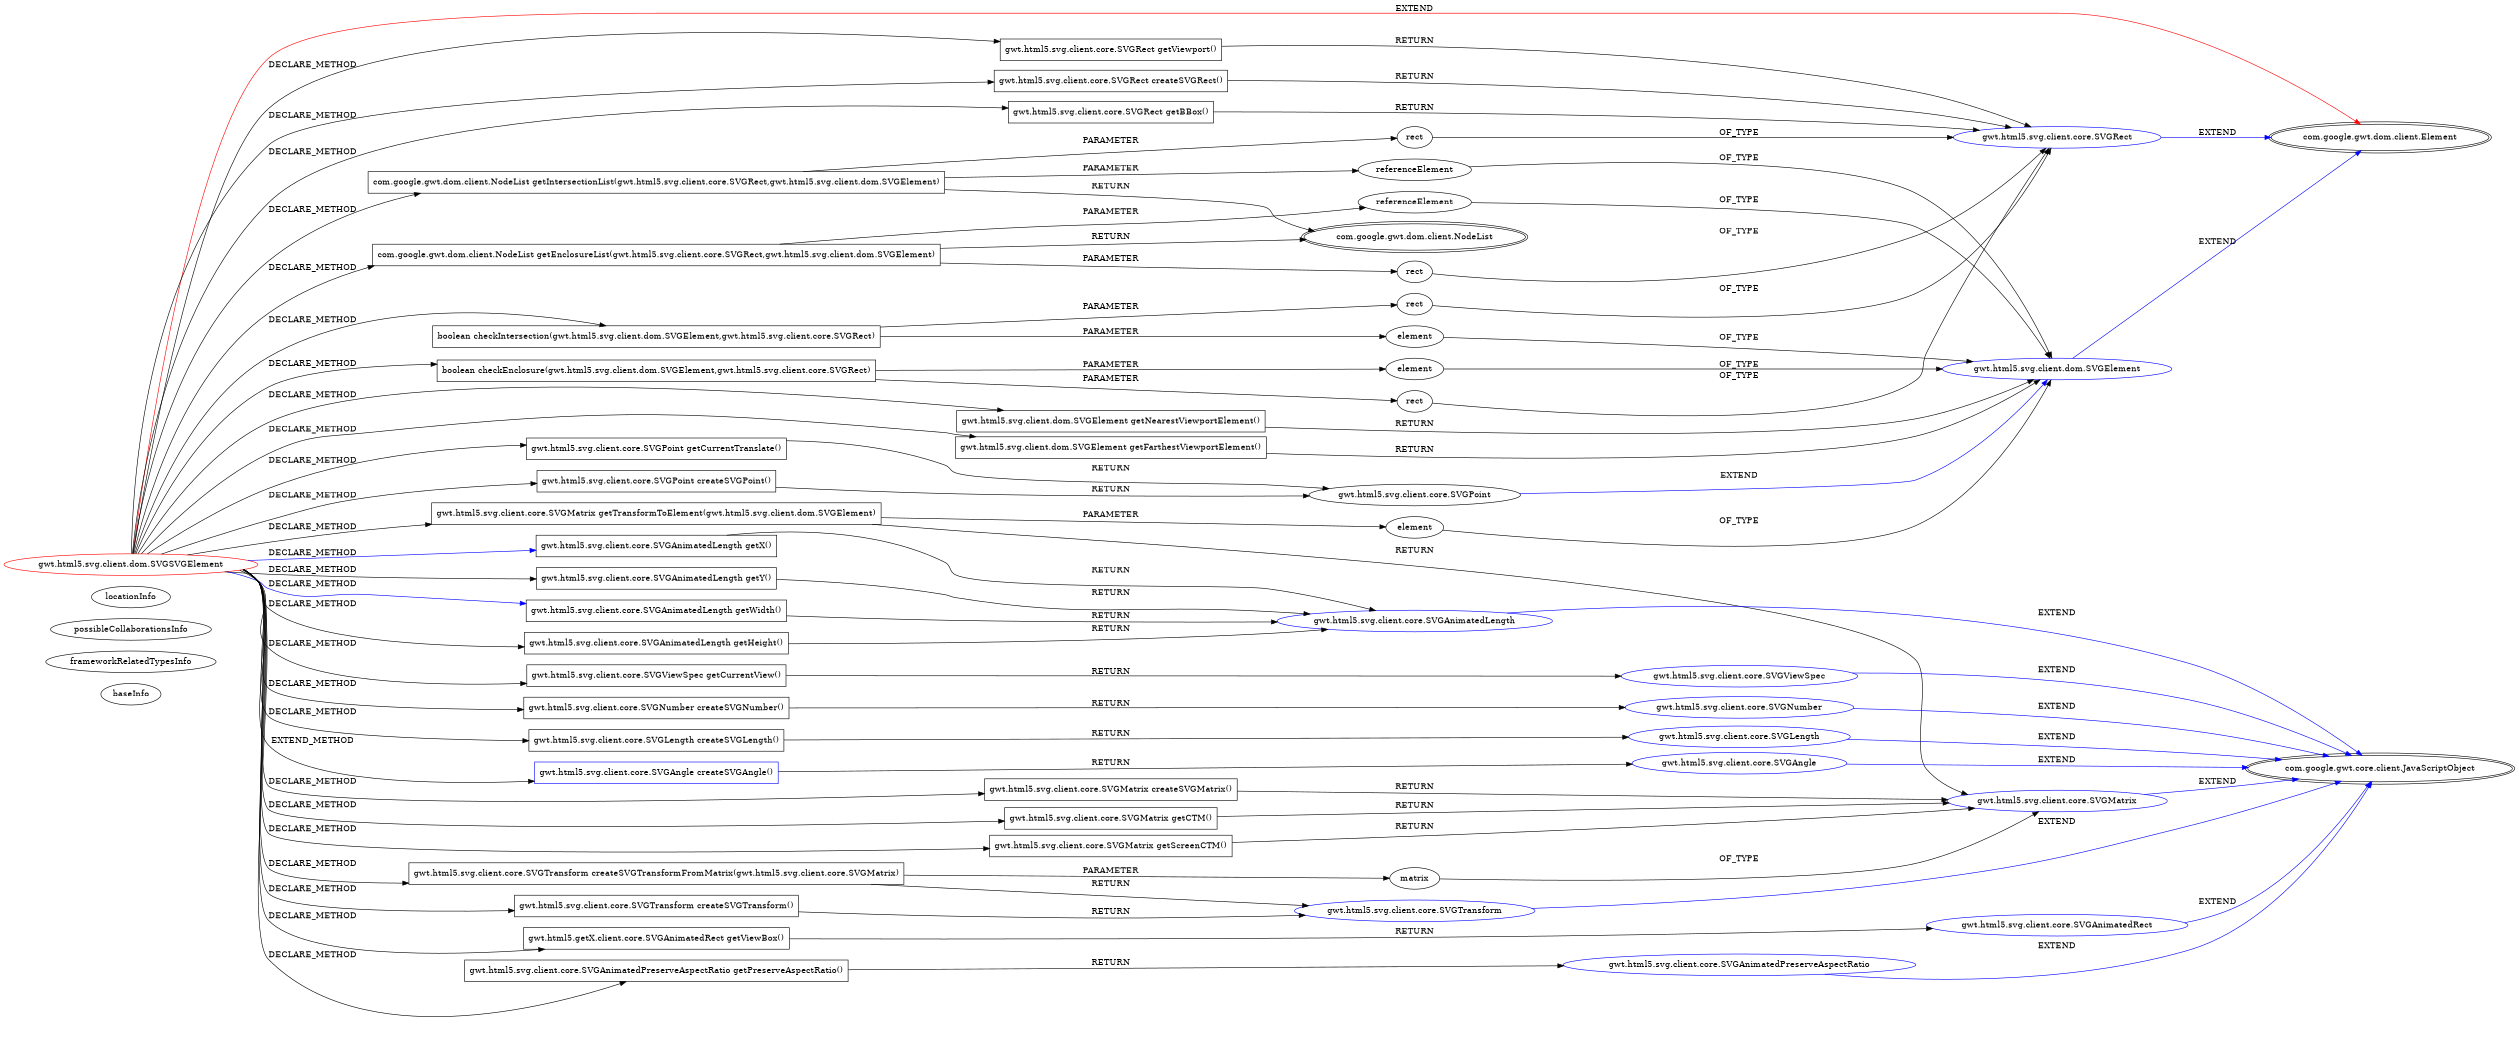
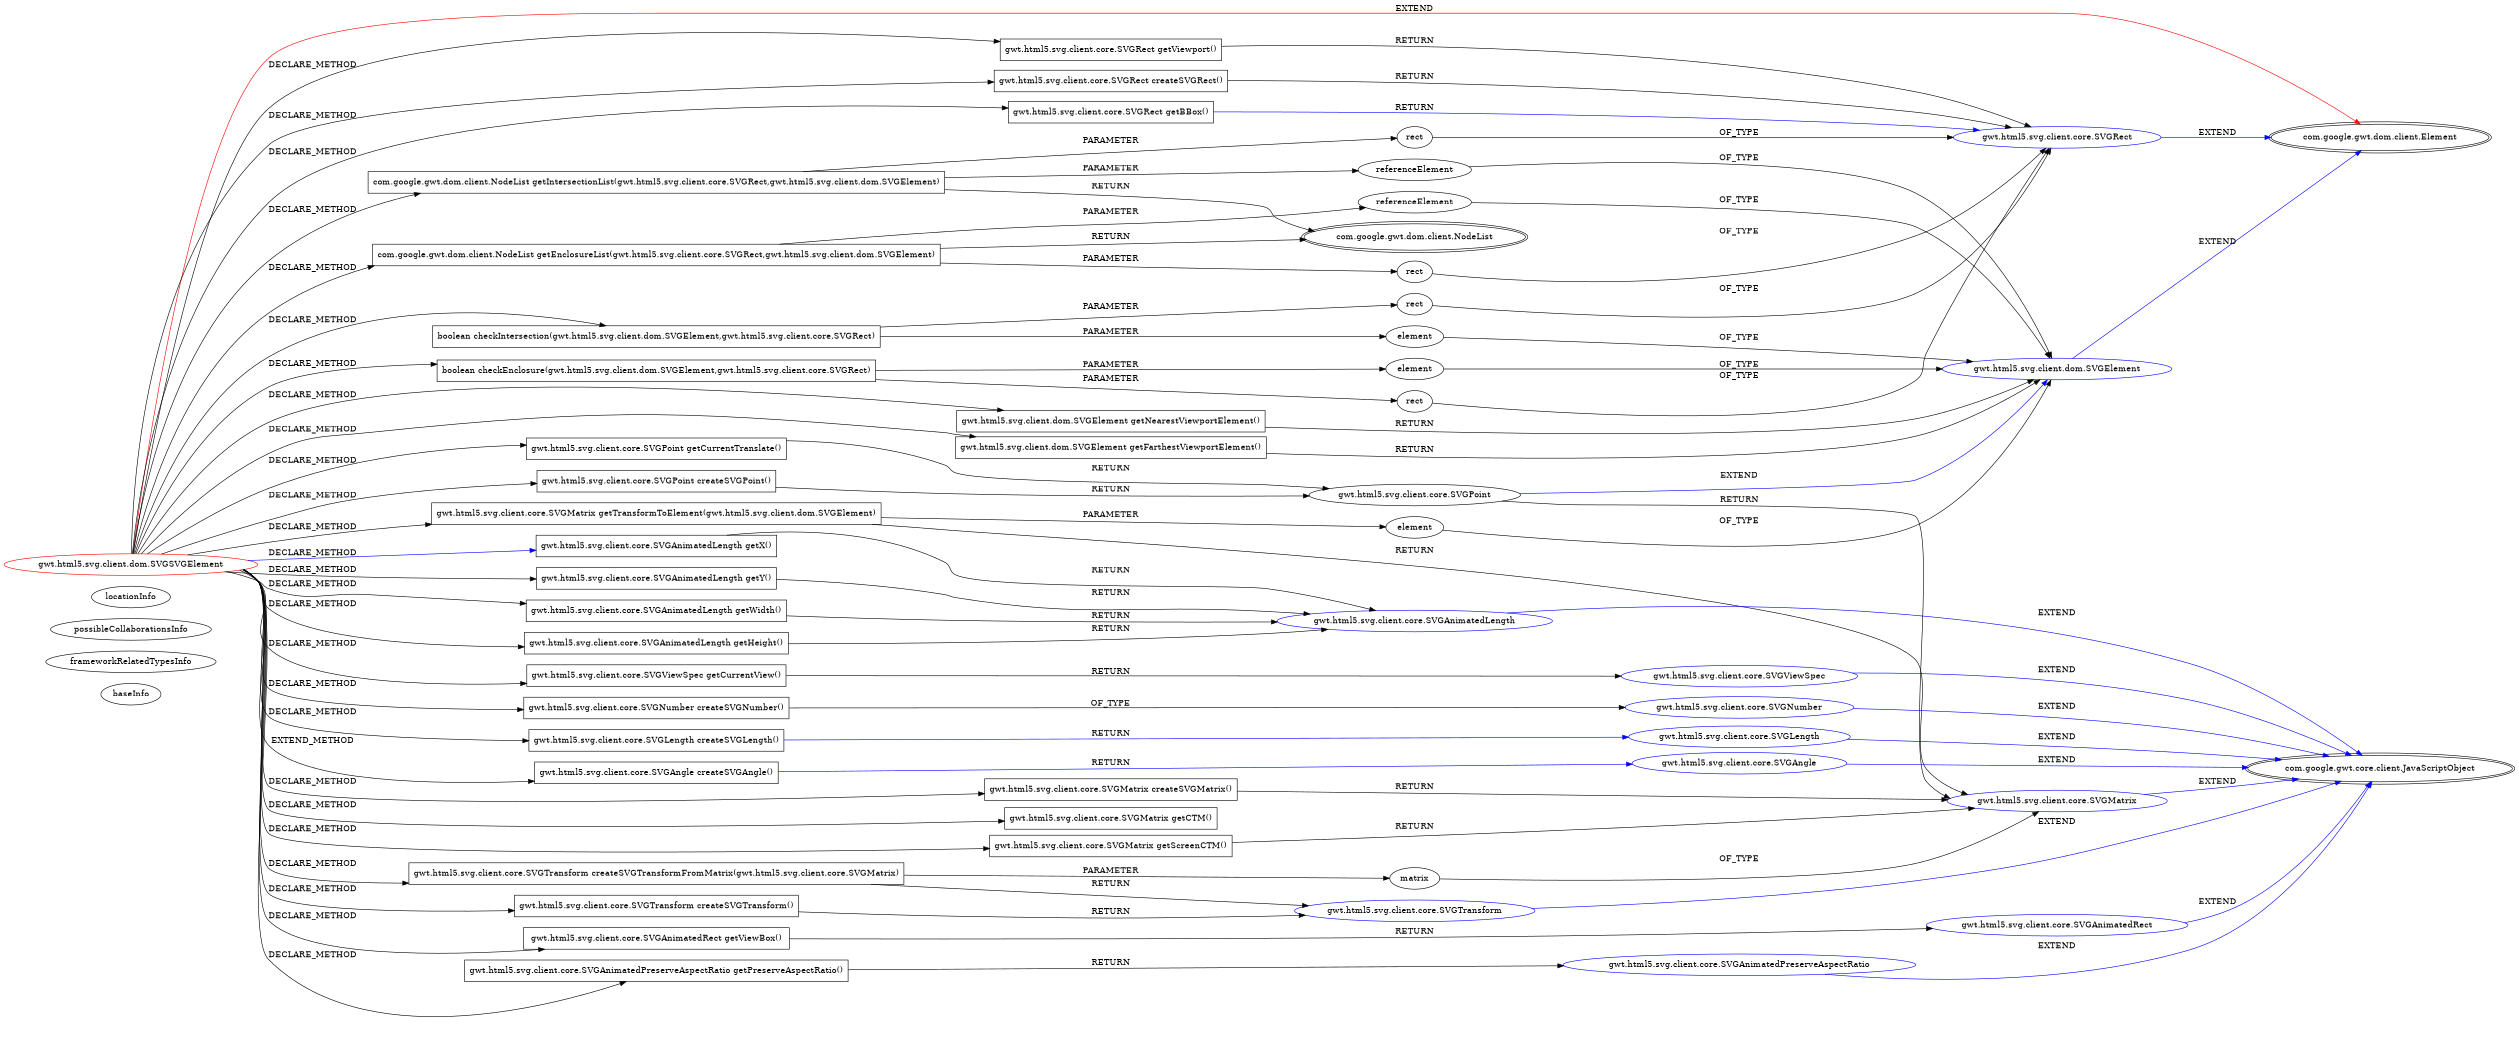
edge "gwt.html5.svg.client.core.SVGRect getBBox()" -> "gwt.html5.svg.client.core.SVGRect": color black -> blue
edge "gwt.html5.svg.client.dom.SVGSVGElement" -> "gwt.html5.svg.client.core.SVGAnimatedLength getWidth()": color blue -> black
edge "gwt.html5.svg.client.core.SVGNumber createSVGNumber()" -> "gwt.html5.svg.client.core.SVGNumber": label "RETURN" -> "OF_TYPE"
edge "gwt.html5.svg.client.core.SVGLength createSVGLength()" -> "gwt.html5.svg.client.core.SVGLength": color black -> blue
edge "gwt.html5.svg.client.core.SVGAngle createSVGAngle()" -> "gwt.html5.svg.client.core.SVGAngle": color black -> blue
node "gwt.html5.svg.client.core.SVGAngle createSVGAngle()": color blue -> black
edge "gwt.html5.svg.client.core.SVGMatrix getCTM()" -> "gwt.html5.svg.client.core.SVGMatrix": now "gwt.html5.svg.client.core.SVGPoint" -> "gwt.html5.svg.client.core.SVGMatrix"
node "gwt.html5.getX.client.core.SVGAnimatedRect getViewBox()": label "gwt.html5.getX.client.core.SVGAnimatedRect getViewBox()" -> "gwt.html5.svg.client.core.SVGAnimatedRect getViewBox()"
